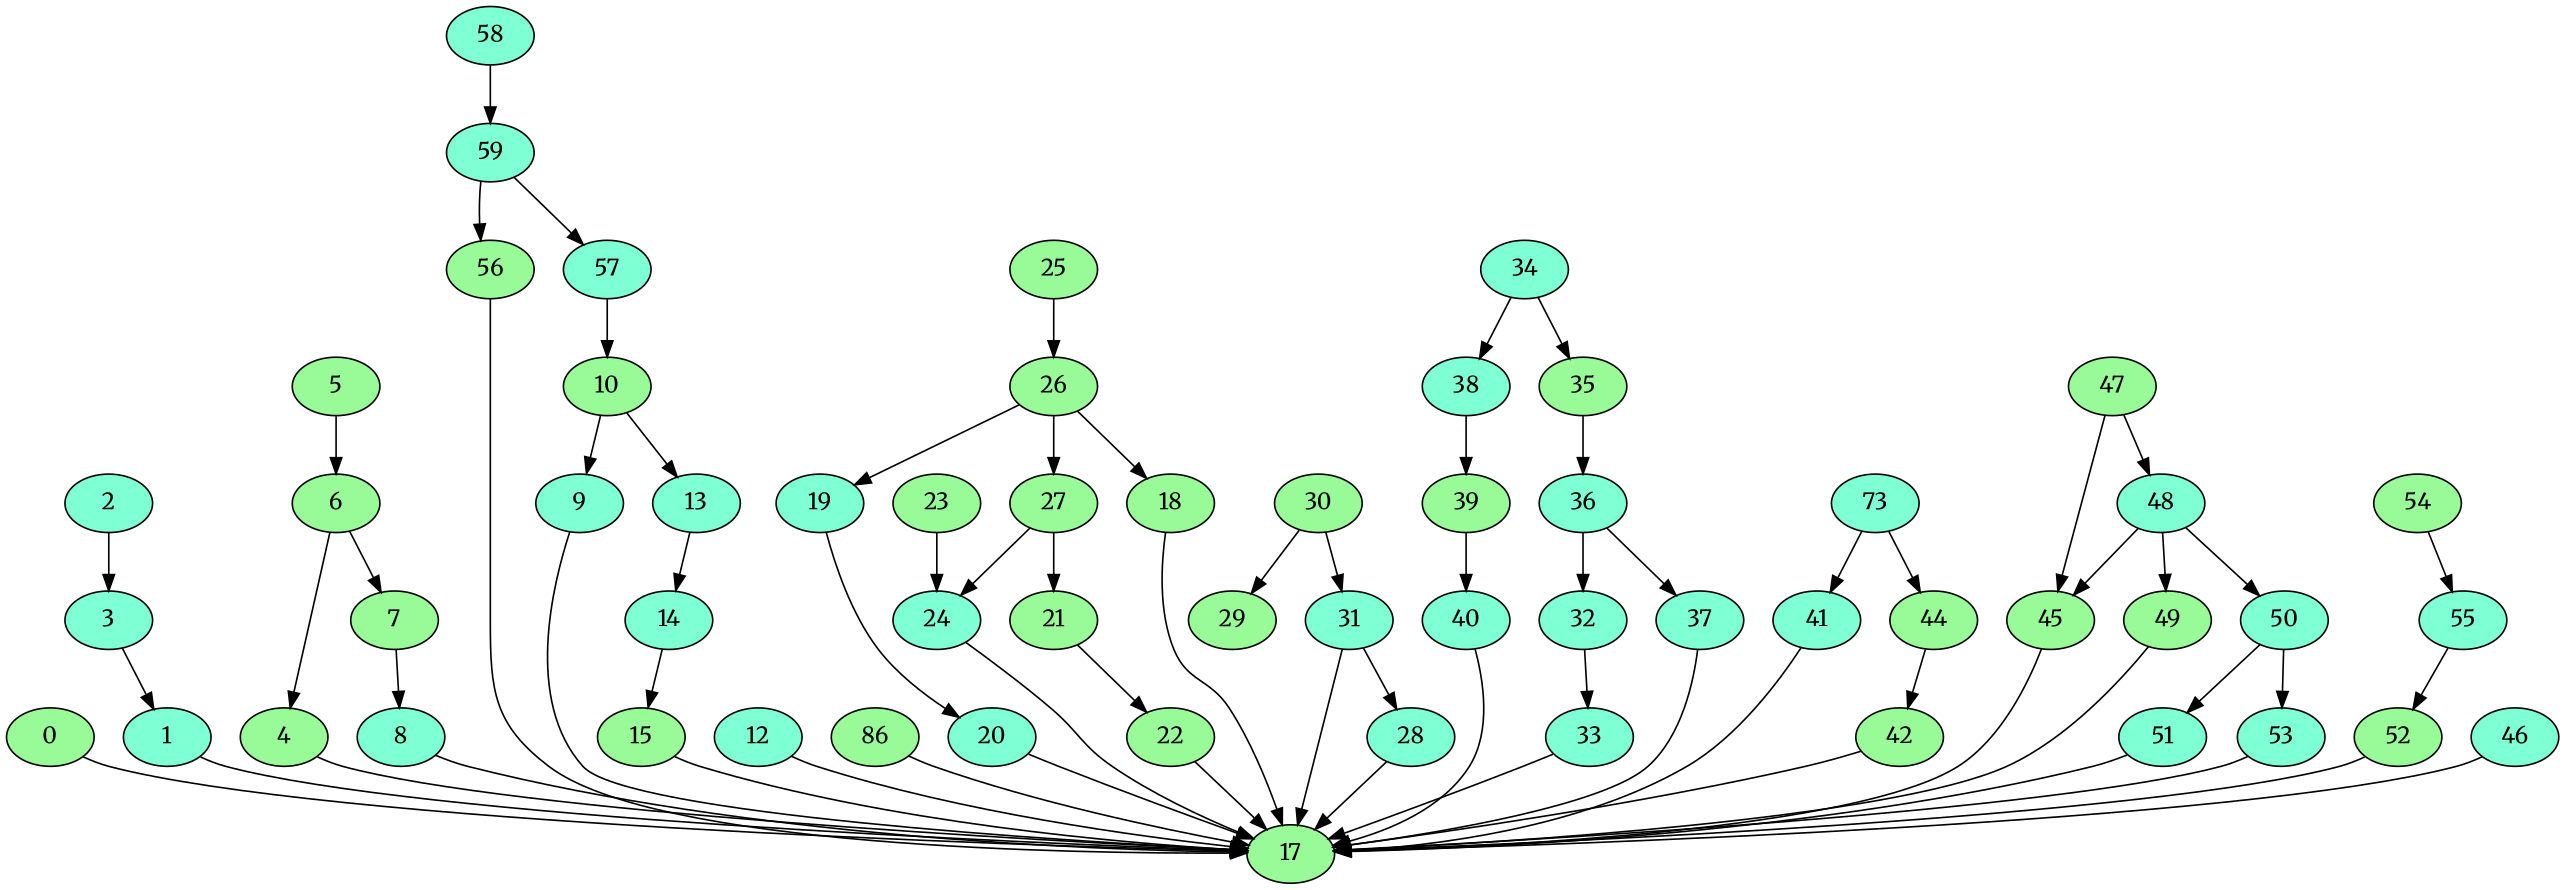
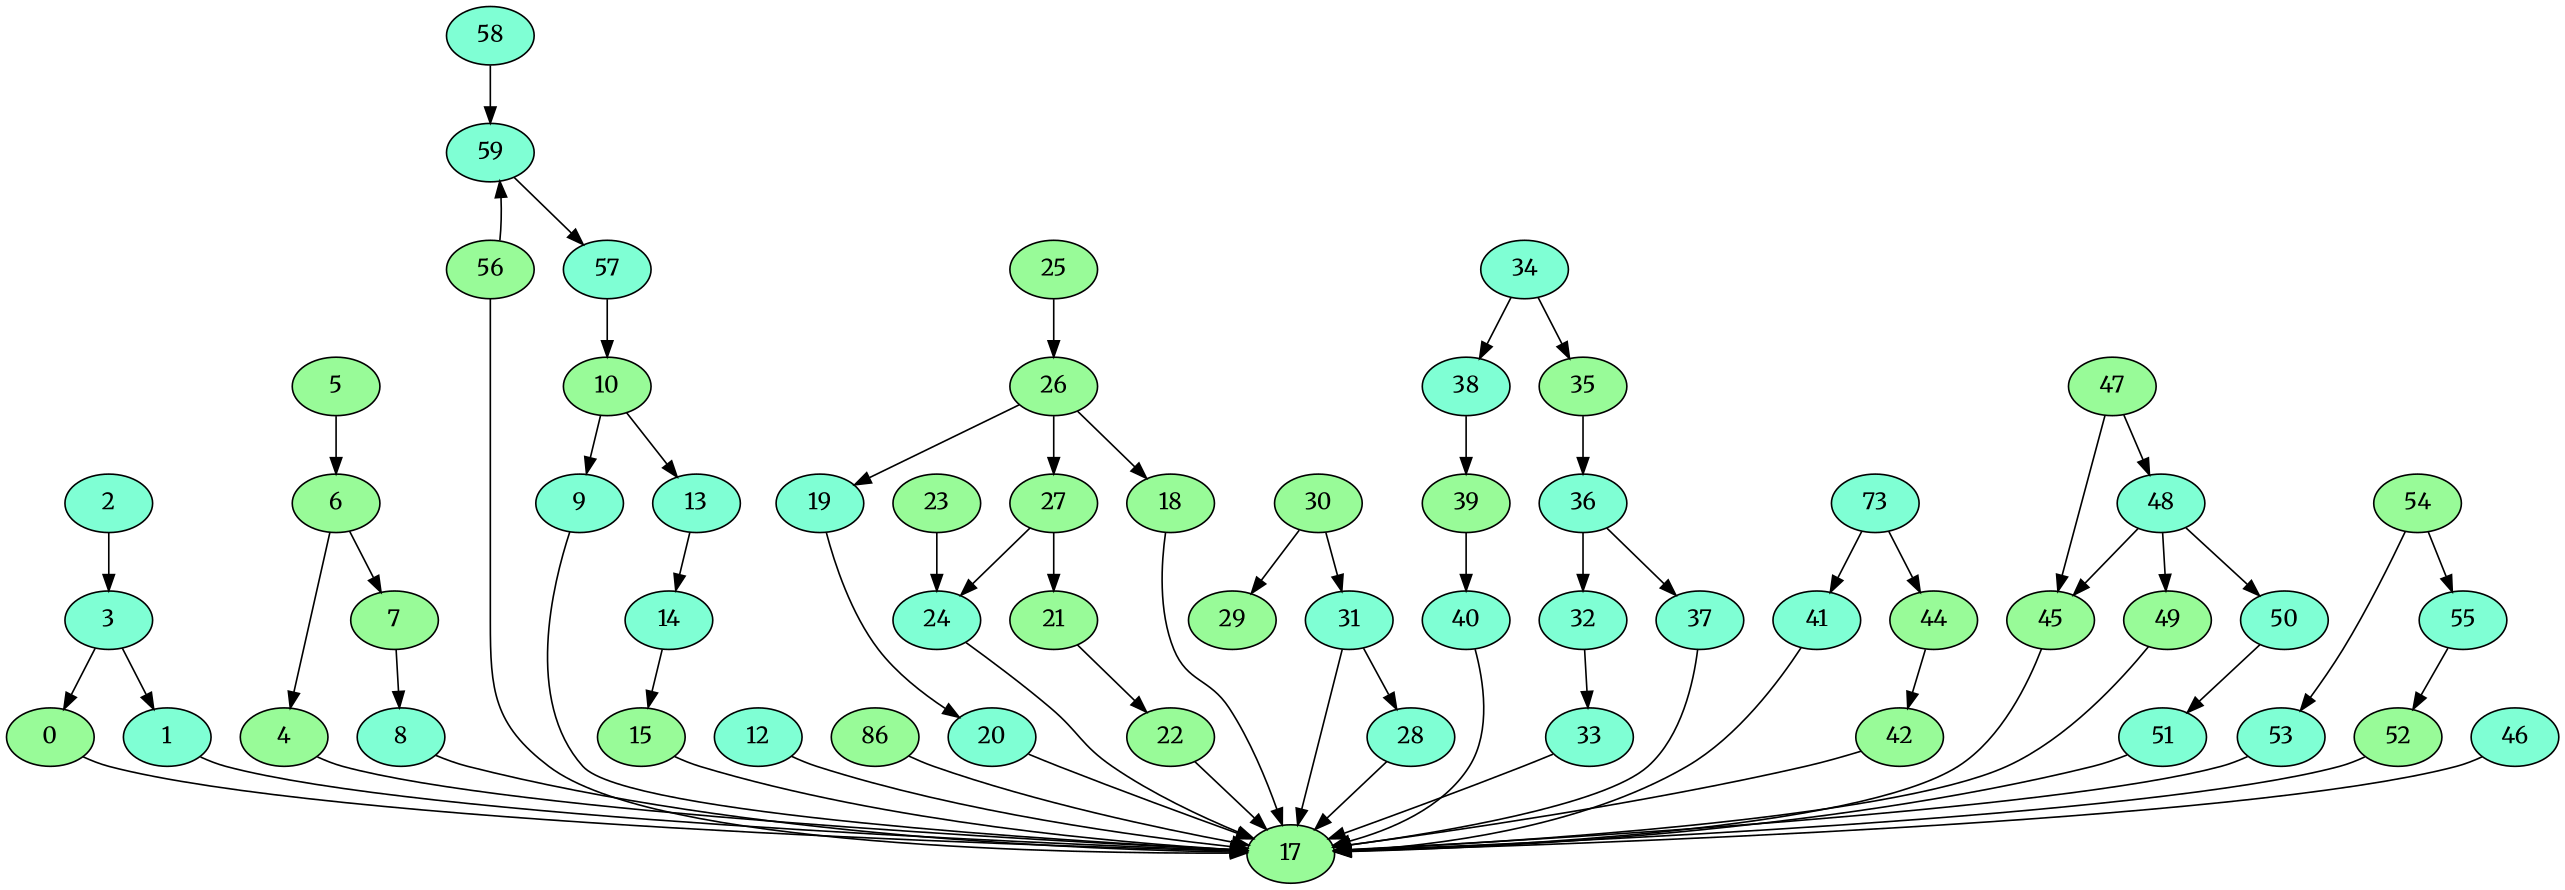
edge "59" -> "56": reversed
edge "3" -> "0": added
edge "50" -> "53": now "54" -> "53"
